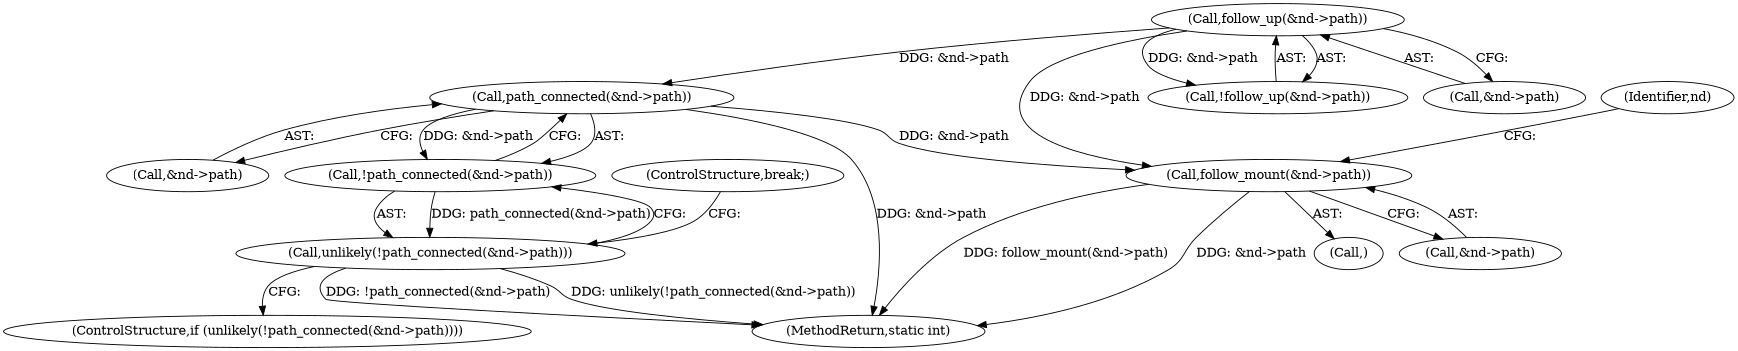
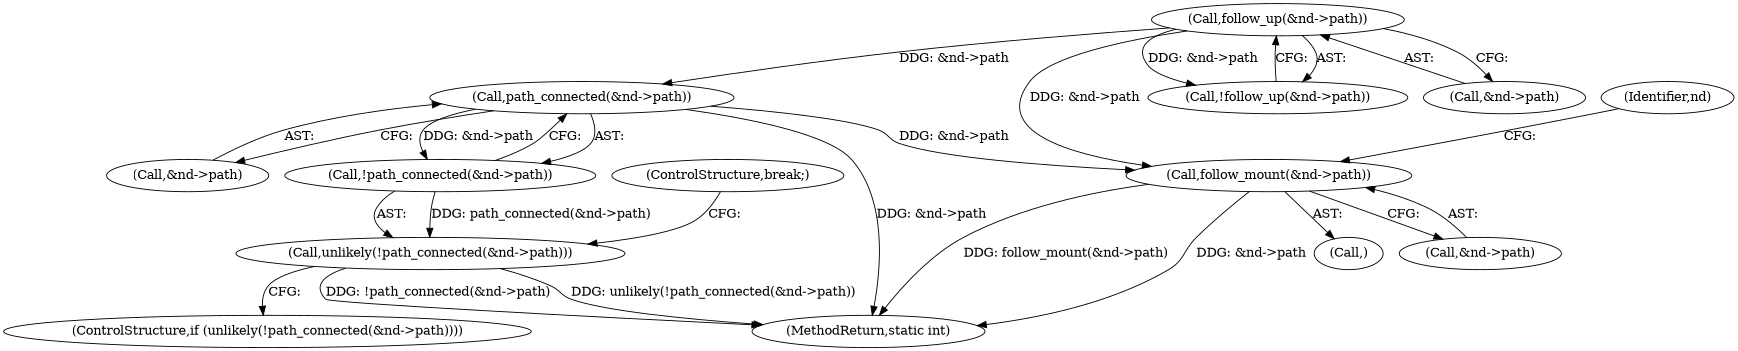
edge "(Call,!follow_up(&nd->path))" -> "(Call,follow_up(&nd->path))": label "AST: " -> "CFG: "
edge "(Call,unlikely(!path_connected(&nd->path)))" -> "(Call,!path_connected(&nd->path))": removed, label "CFG:"
